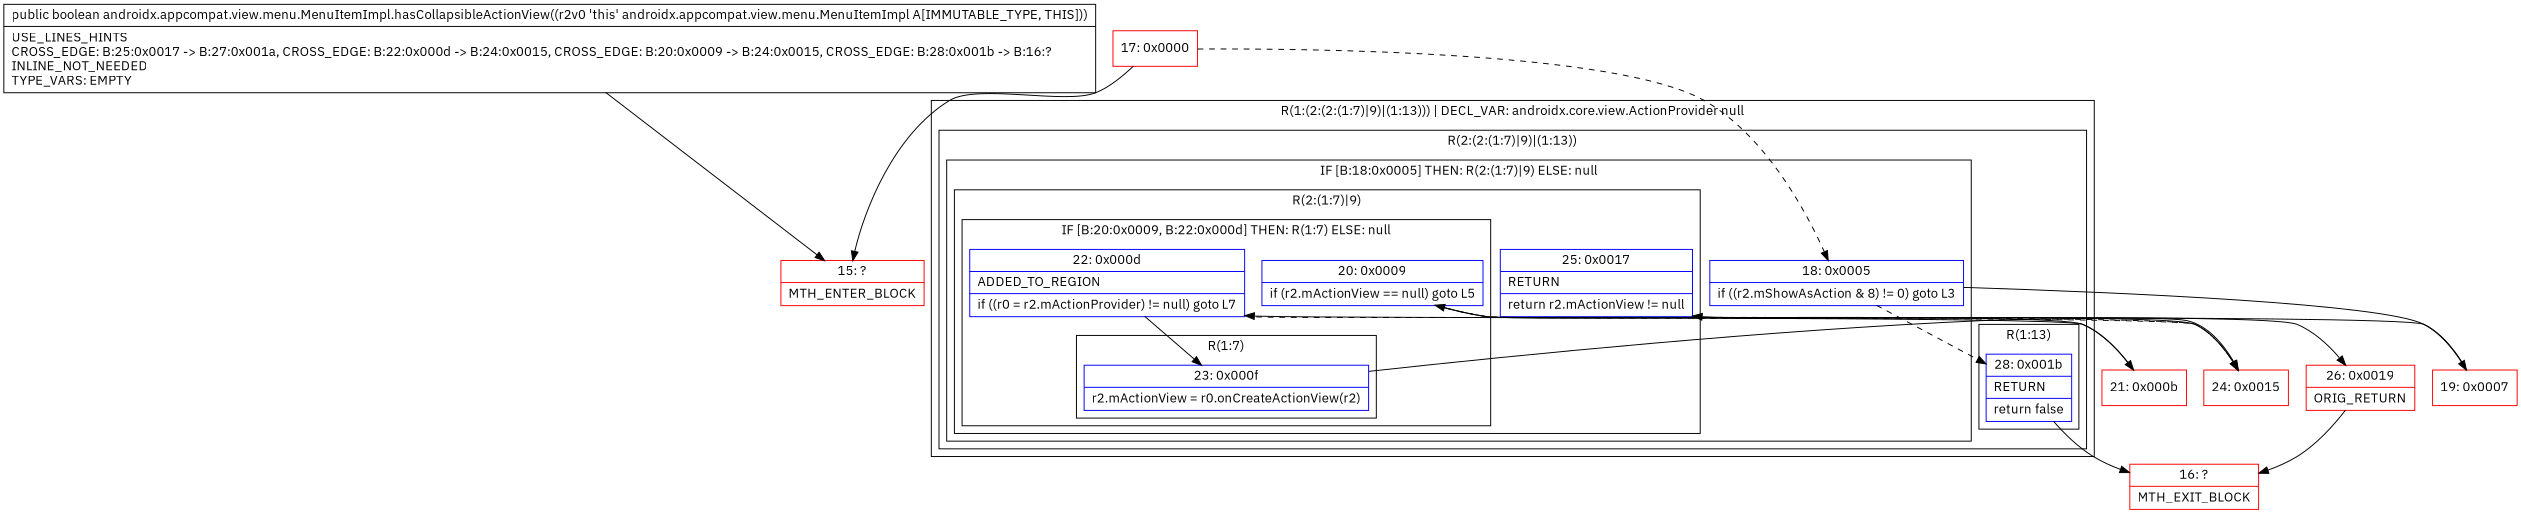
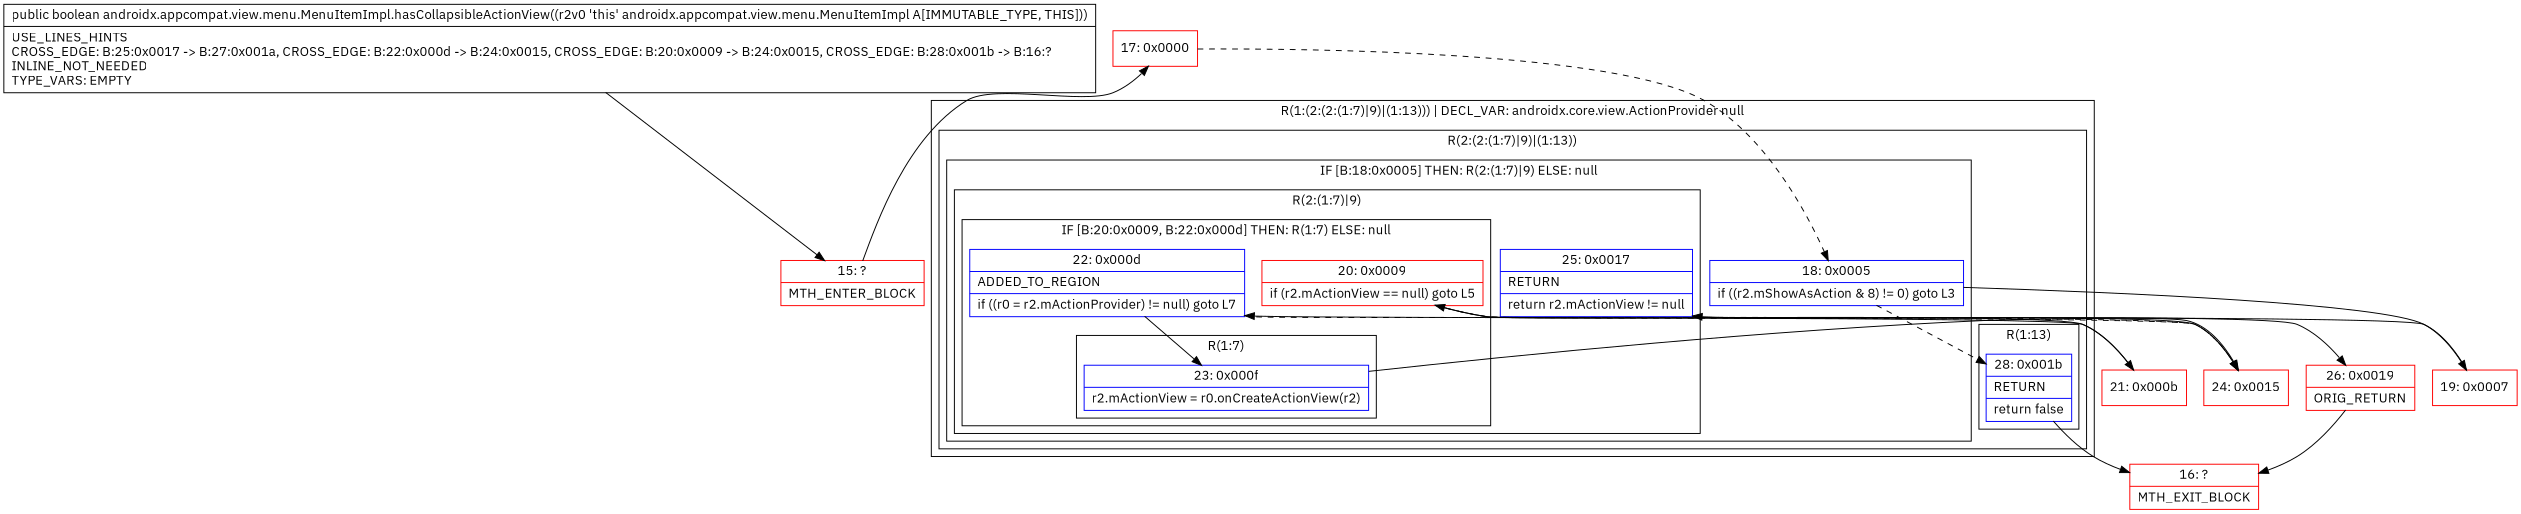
edge "17: 0x0000" -> "15: ?": reversed
node "20: 0x0009": color blue -> red
